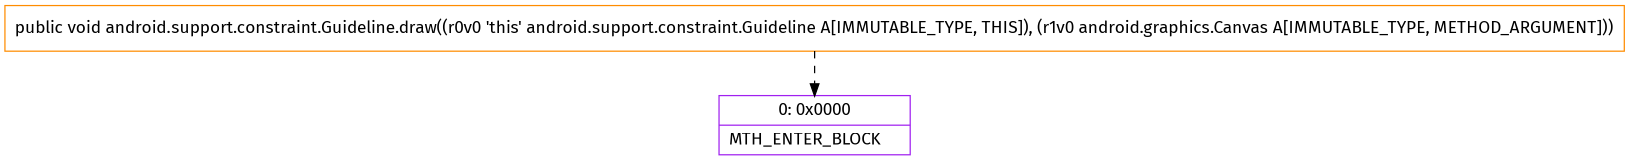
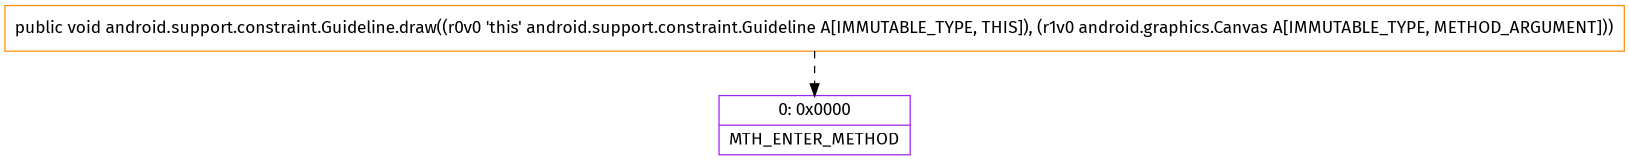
node "0: 0x0000": text "MTH_ENTER_BLOCK" -> "MTH_ENTER_METHOD"
